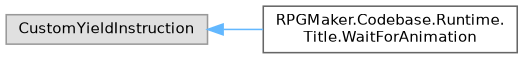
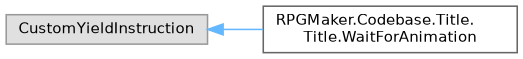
node "RPGMaker.Codebase.Runtime. Title.WaitForAnimation": label "RPGMaker.Codebase.Runtime. Title.WaitForAnimation" -> "RPGMaker.Codebase.Title. Title.WaitForAnimation"
